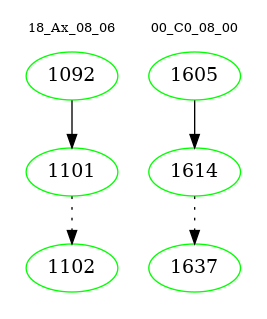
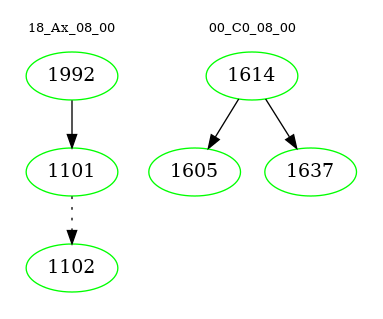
cluster "18_Ax_08_06": label "18_Ax_08_06" -> "18_Ax_08_00"
node "1092": label "1092" -> "1992"
edge "1605" -> "1614": reversed
edge "1614" -> "1637": style dotted -> solid
